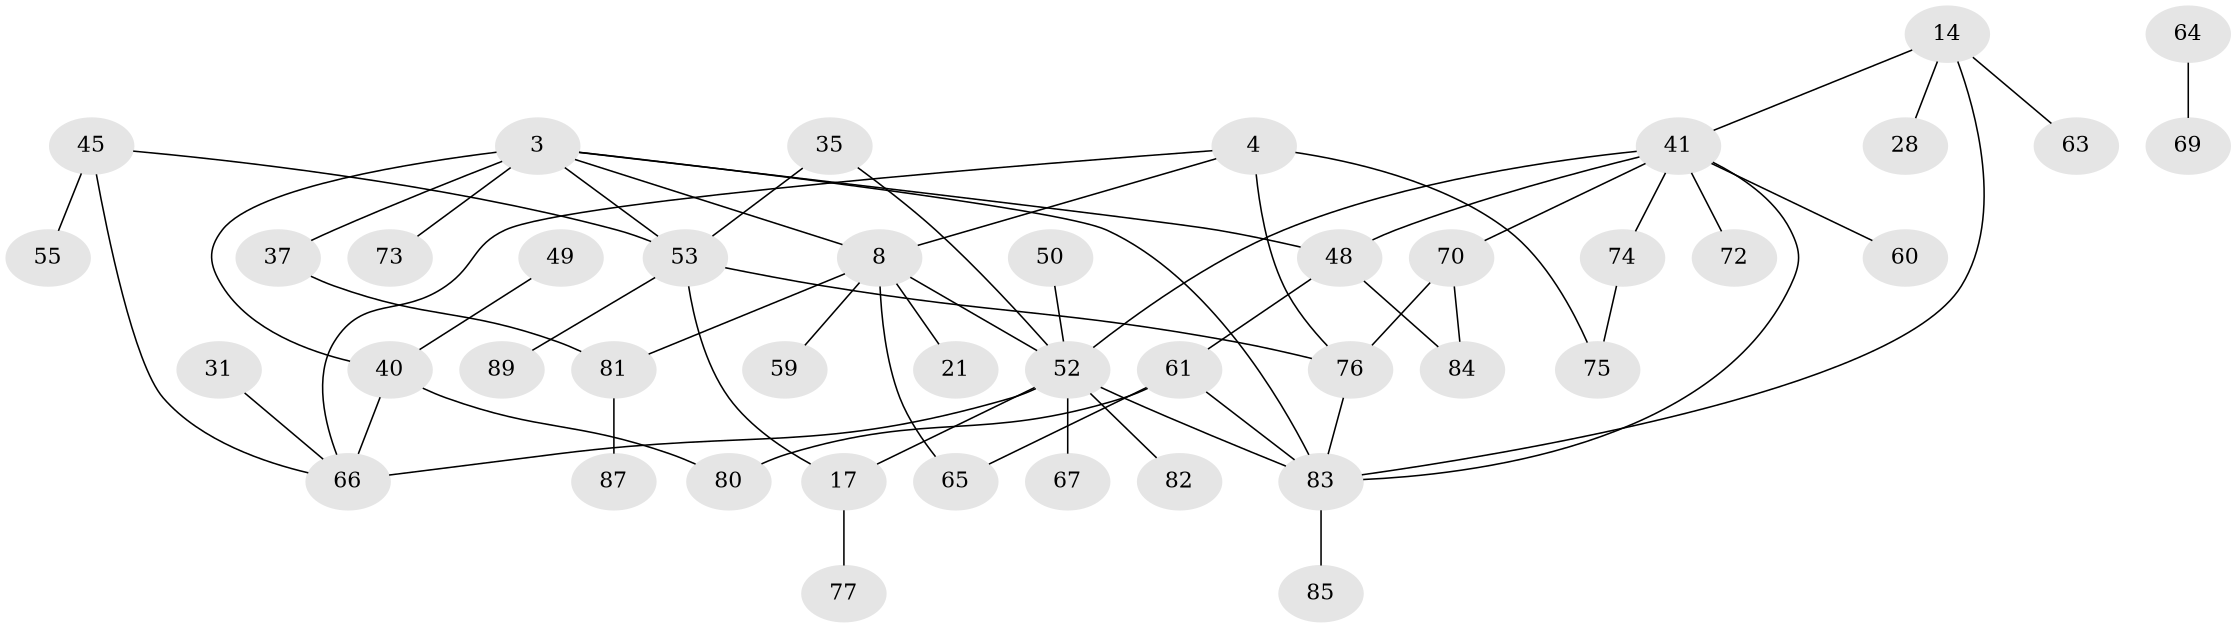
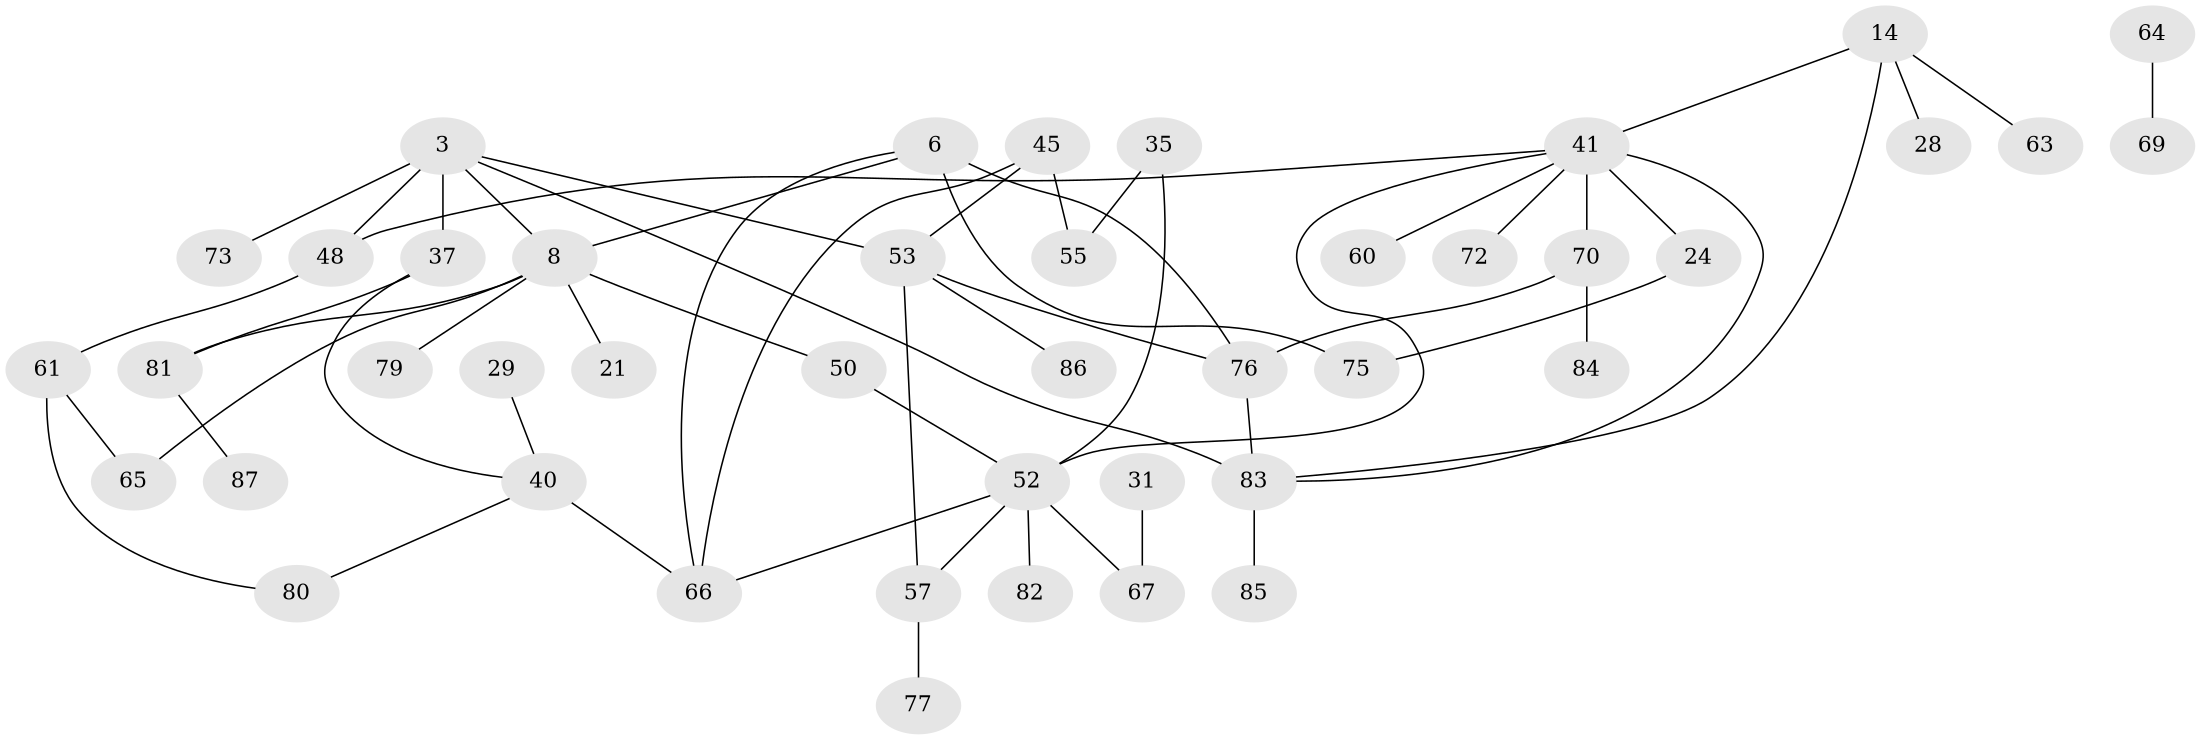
node "4": label "4" -> "6"
edge "35" -- "53": now "35" -- "55"
edge "3" -- "40": now "37" -- "40"
node "49": label "49" -> "29"
node "74": label "74" -> "24"
edge "48" -- "84": removed
edge "8" -- "52": now "8" -- "50"
node "89": label "89" -> "86"
node "59": label "59" -> "79"
edge "31" -- "66": now "31" -- "67"
edge "61" -- "83": removed
edge "52" -- "83": removed
node "17": label "17" -> "57"
